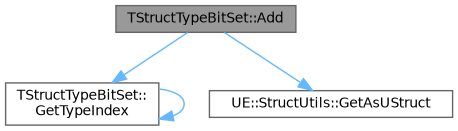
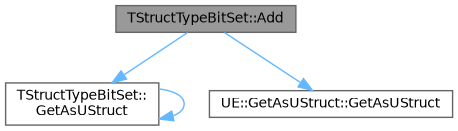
node "TStructTypeBitSet:: GetTypeIndex": label "TStructTypeBitSet:: GetTypeIndex" -> "TStructTypeBitSet:: GetAsUStruct"
node "UE::StructUtils::GetAsUStruct": label "UE::StructUtils::GetAsUStruct" -> "UE::GetAsUStruct::GetAsUStruct"
